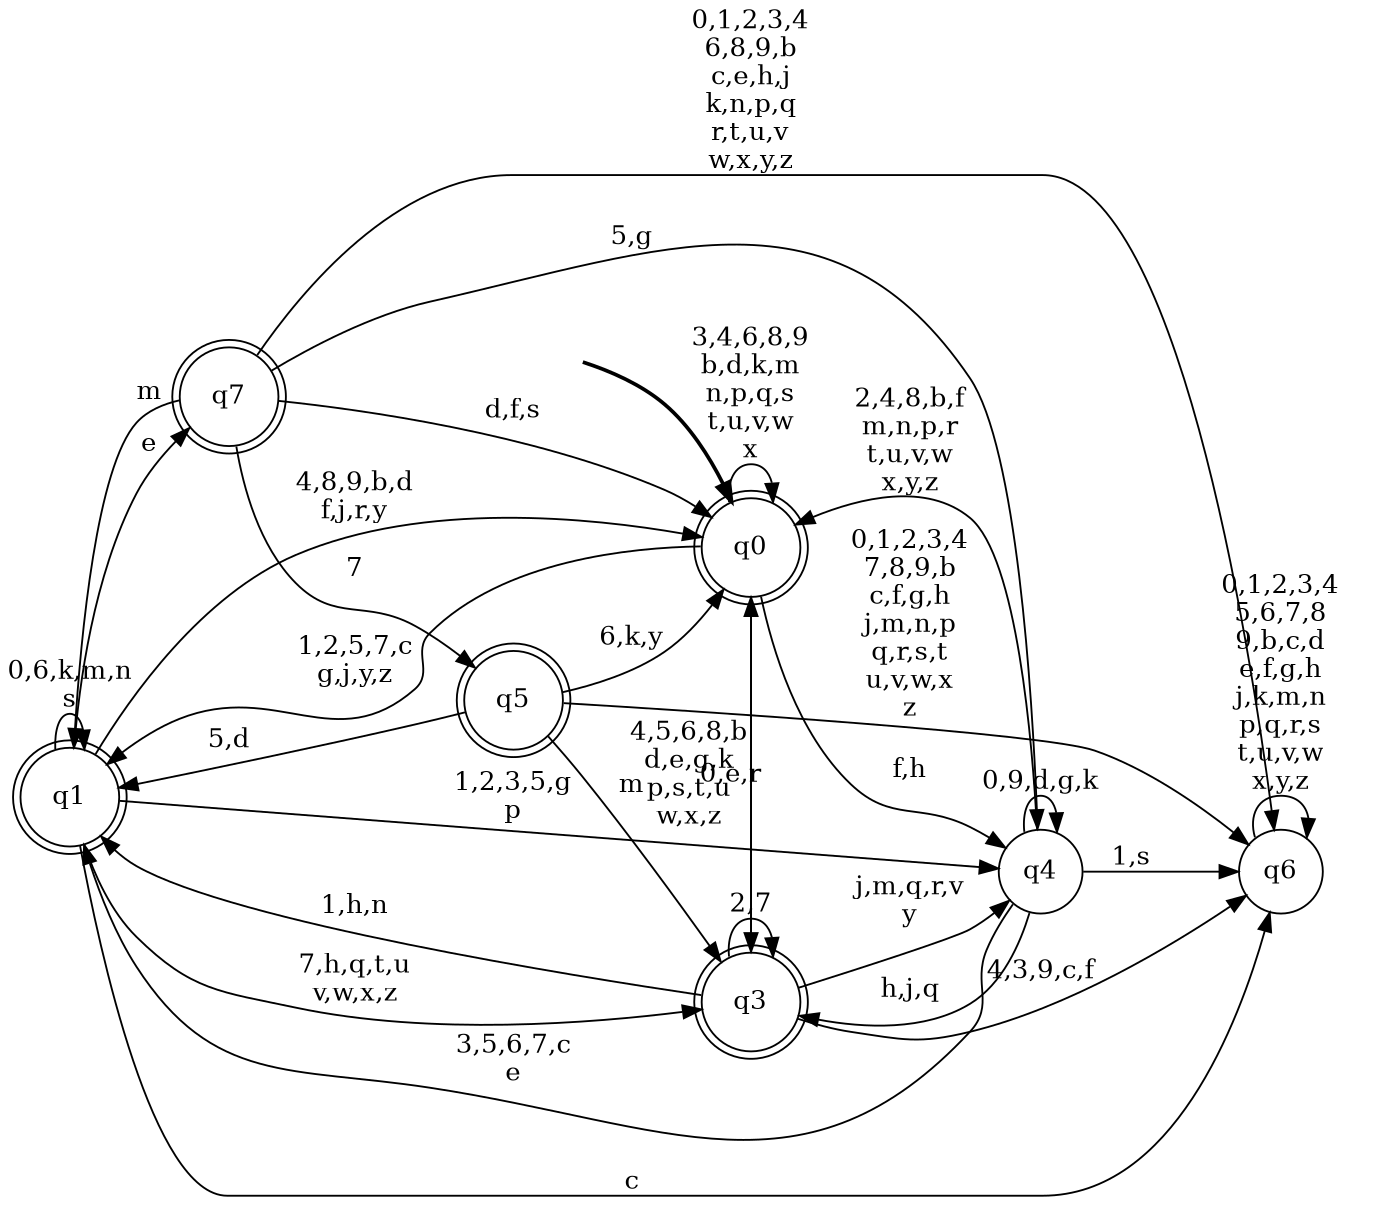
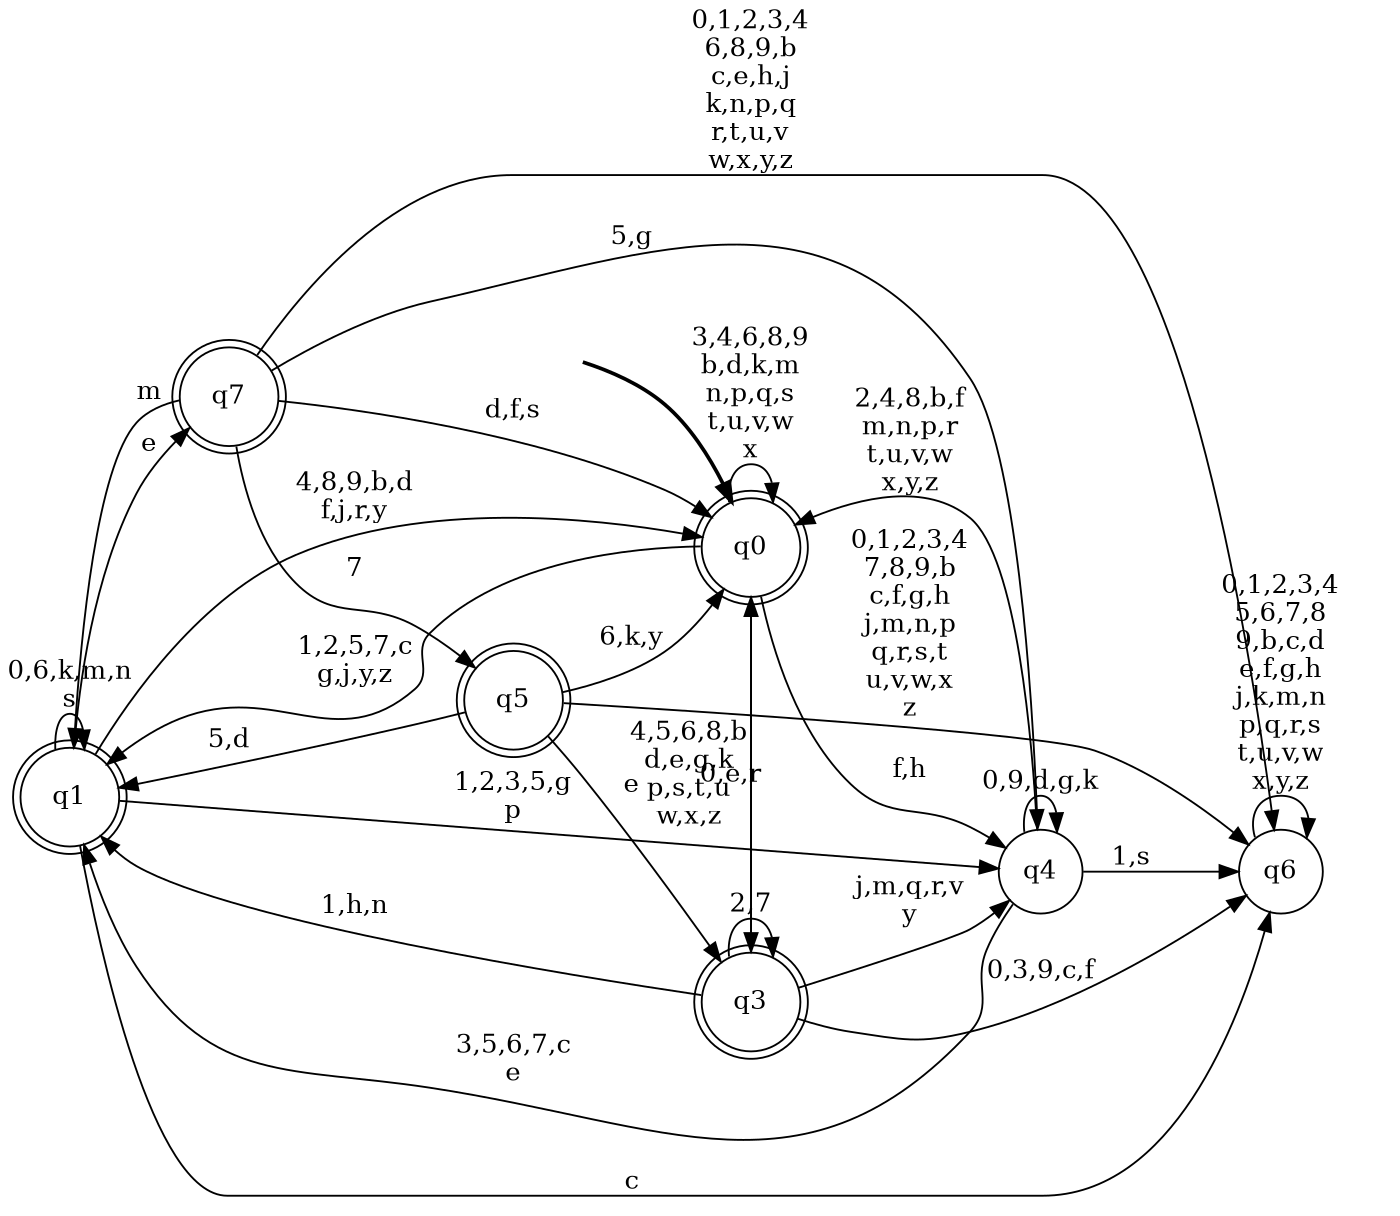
edge "q5" -> "q3": label "m" -> "e"
edge "q3" -> "q6": label "4,3,9,c,f" -> "0,3,9,c,f"
edge "q4" -> "q3": removed, label "h,j,q"
edge "q1" -> "q3": removed, label "7,h,q,t,u v,w,x,z"
